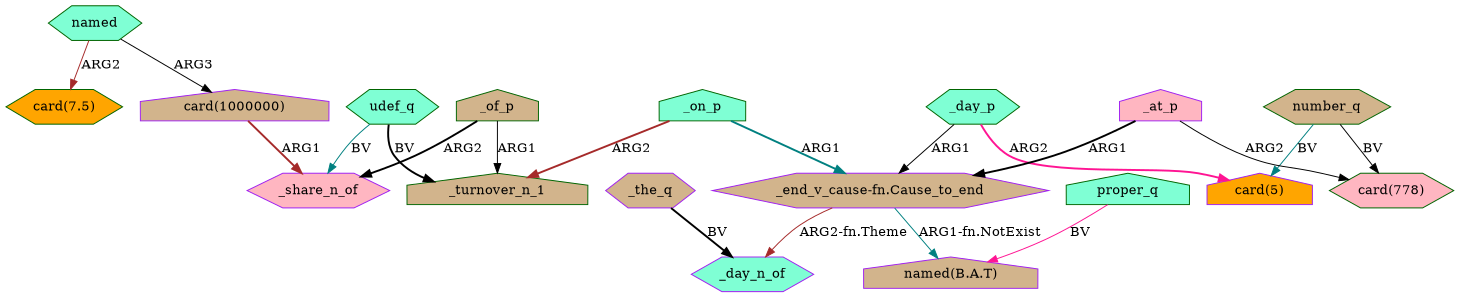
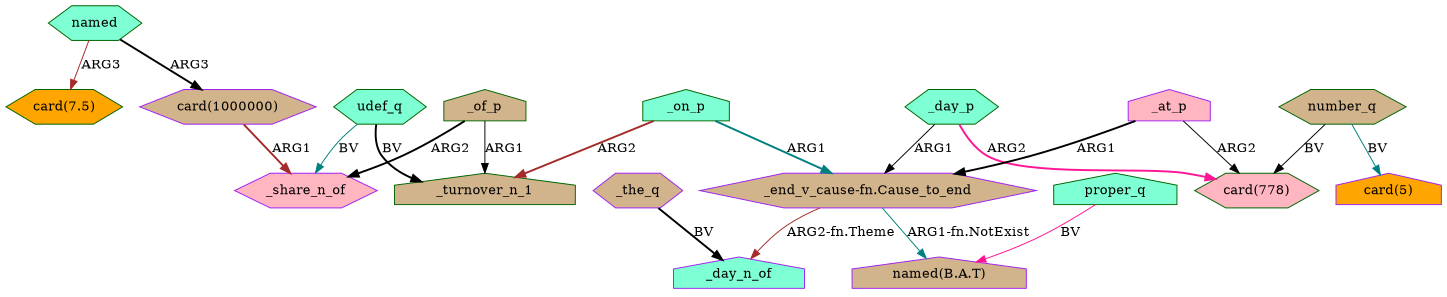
edge "named" -> "card(1000000)": style solid -> bold
edge "named" -> "card(7.5)": label "ARG2" -> "ARG3"
node "card(1000000)": shape house -> hexagon
edge "_day_p" -> "card(5)": now "_day_p" -> "card(778)"
node "_day_n_of": shape hexagon -> house
